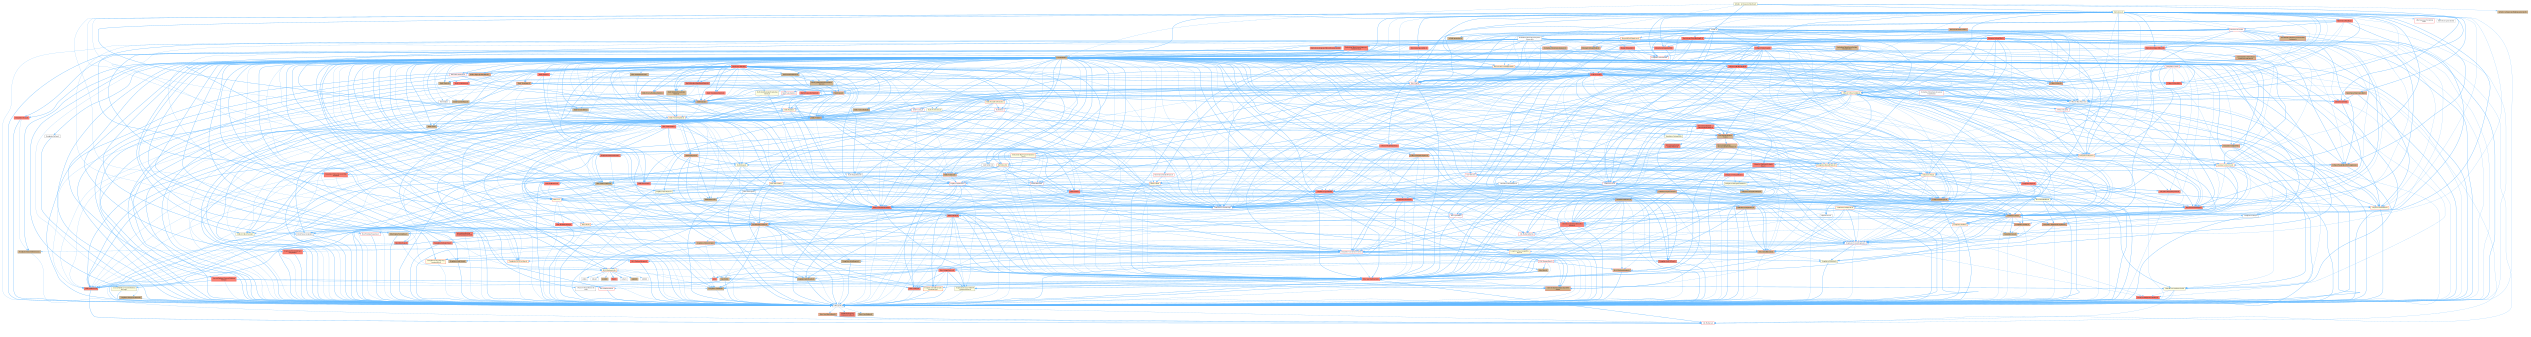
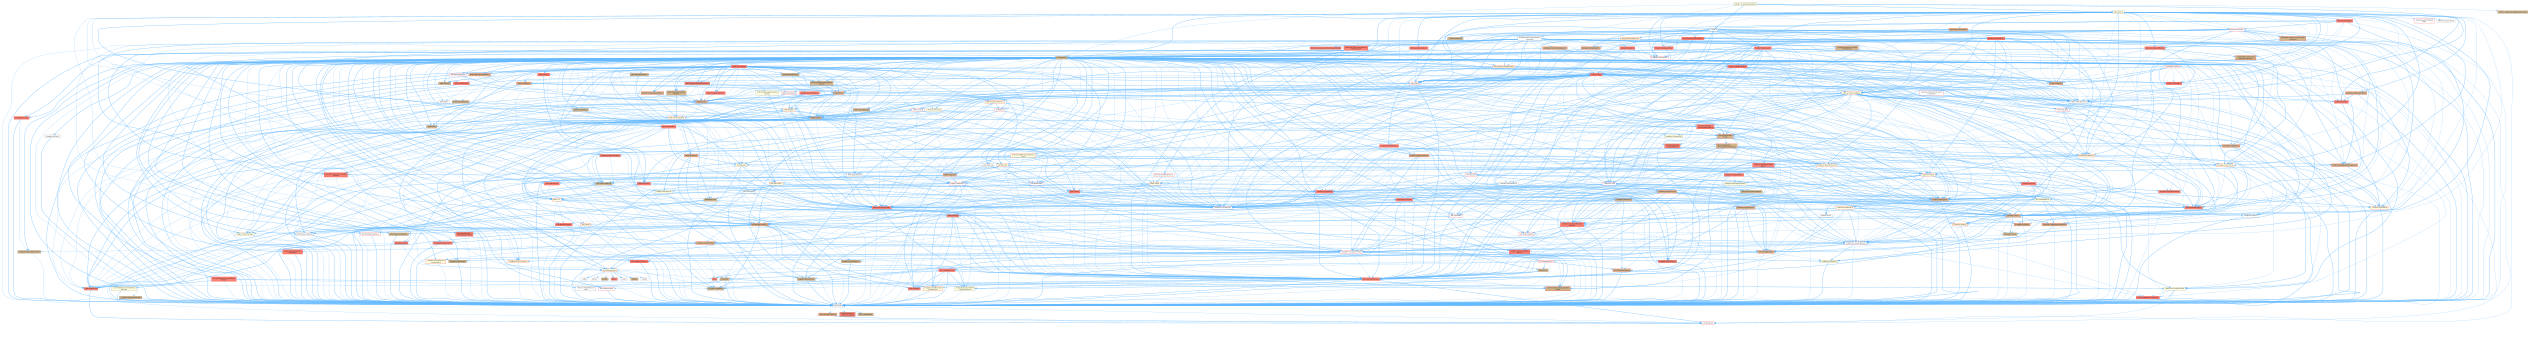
edge "Math/UnrealMath.h" -> "Math/Box2D.h": now "Math/ScaleMatrix.h" -> "Math/Box2D.h"
node "Templates/TypeCompatible Bytes.h": fillcolor lightyellow -> salmon
